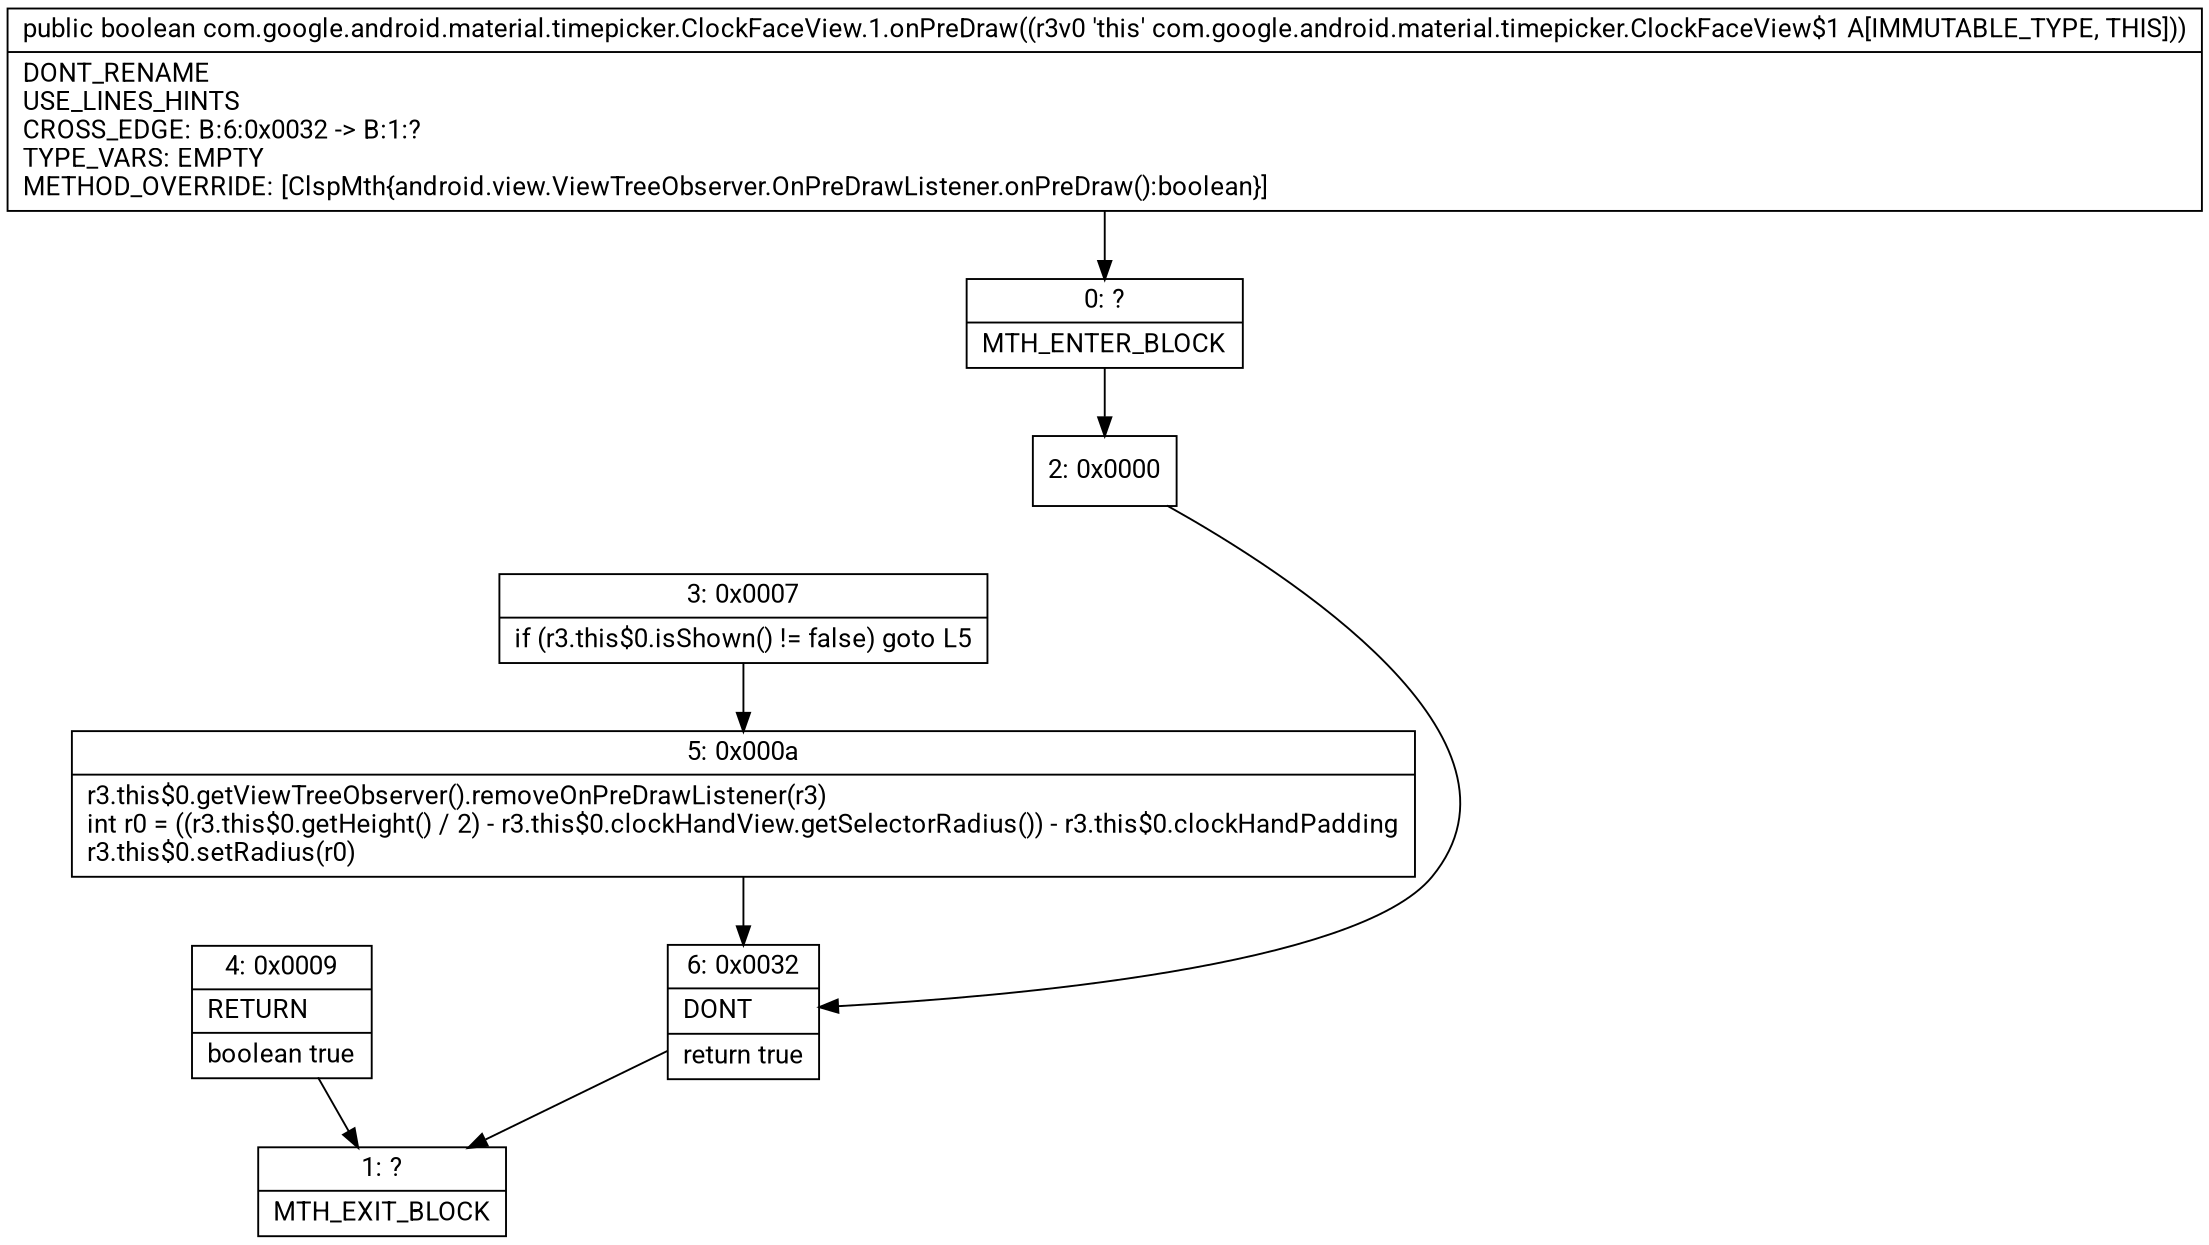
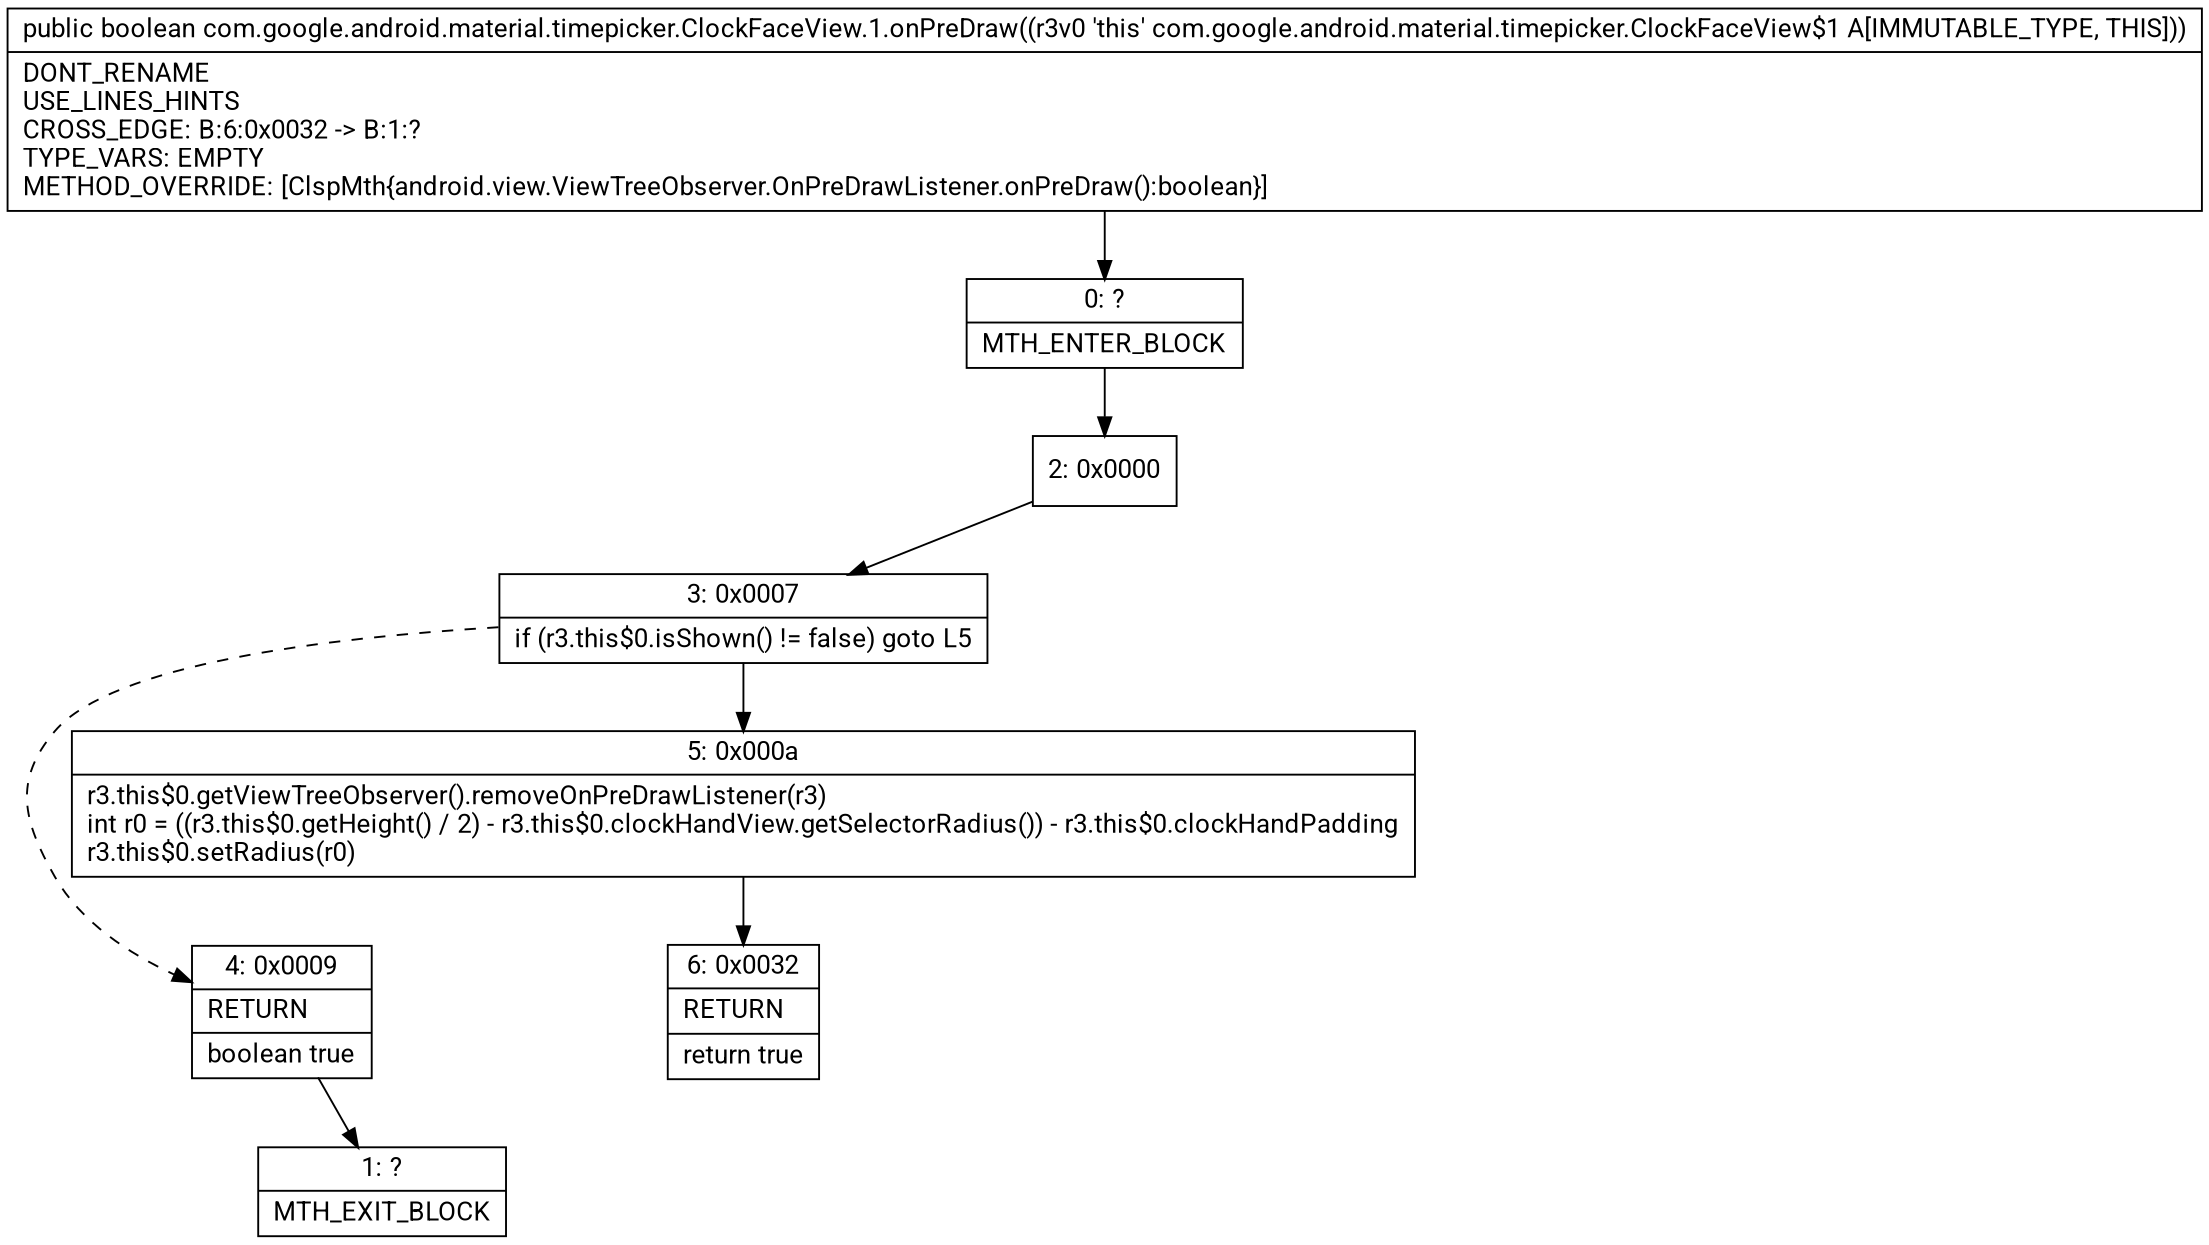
edge "3: 0x0007" -> "4: 0x0009": added
edge "2: 0x0000" -> "6: 0x0032": now "2: 0x0000" -> "3: 0x0007"
node "6: 0x0032": text "DONT" -> "RETURN"
edge "6: 0x0032" -> "1: ?": removed
